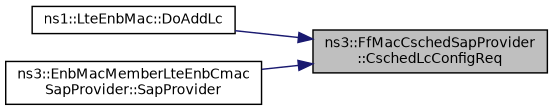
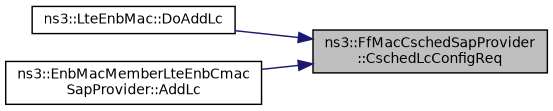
node "ns1::LteEnbMac::DoAddLc": label "ns1::LteEnbMac::DoAddLc" -> "ns3::LteEnbMac::DoAddLc"
node "ns3::EnbMacMemberLteEnbCmac SapProvider::SapProvider": label "ns3::EnbMacMemberLteEnbCmac SapProvider::SapProvider" -> "ns3::EnbMacMemberLteEnbCmac SapProvider::AddLc"
